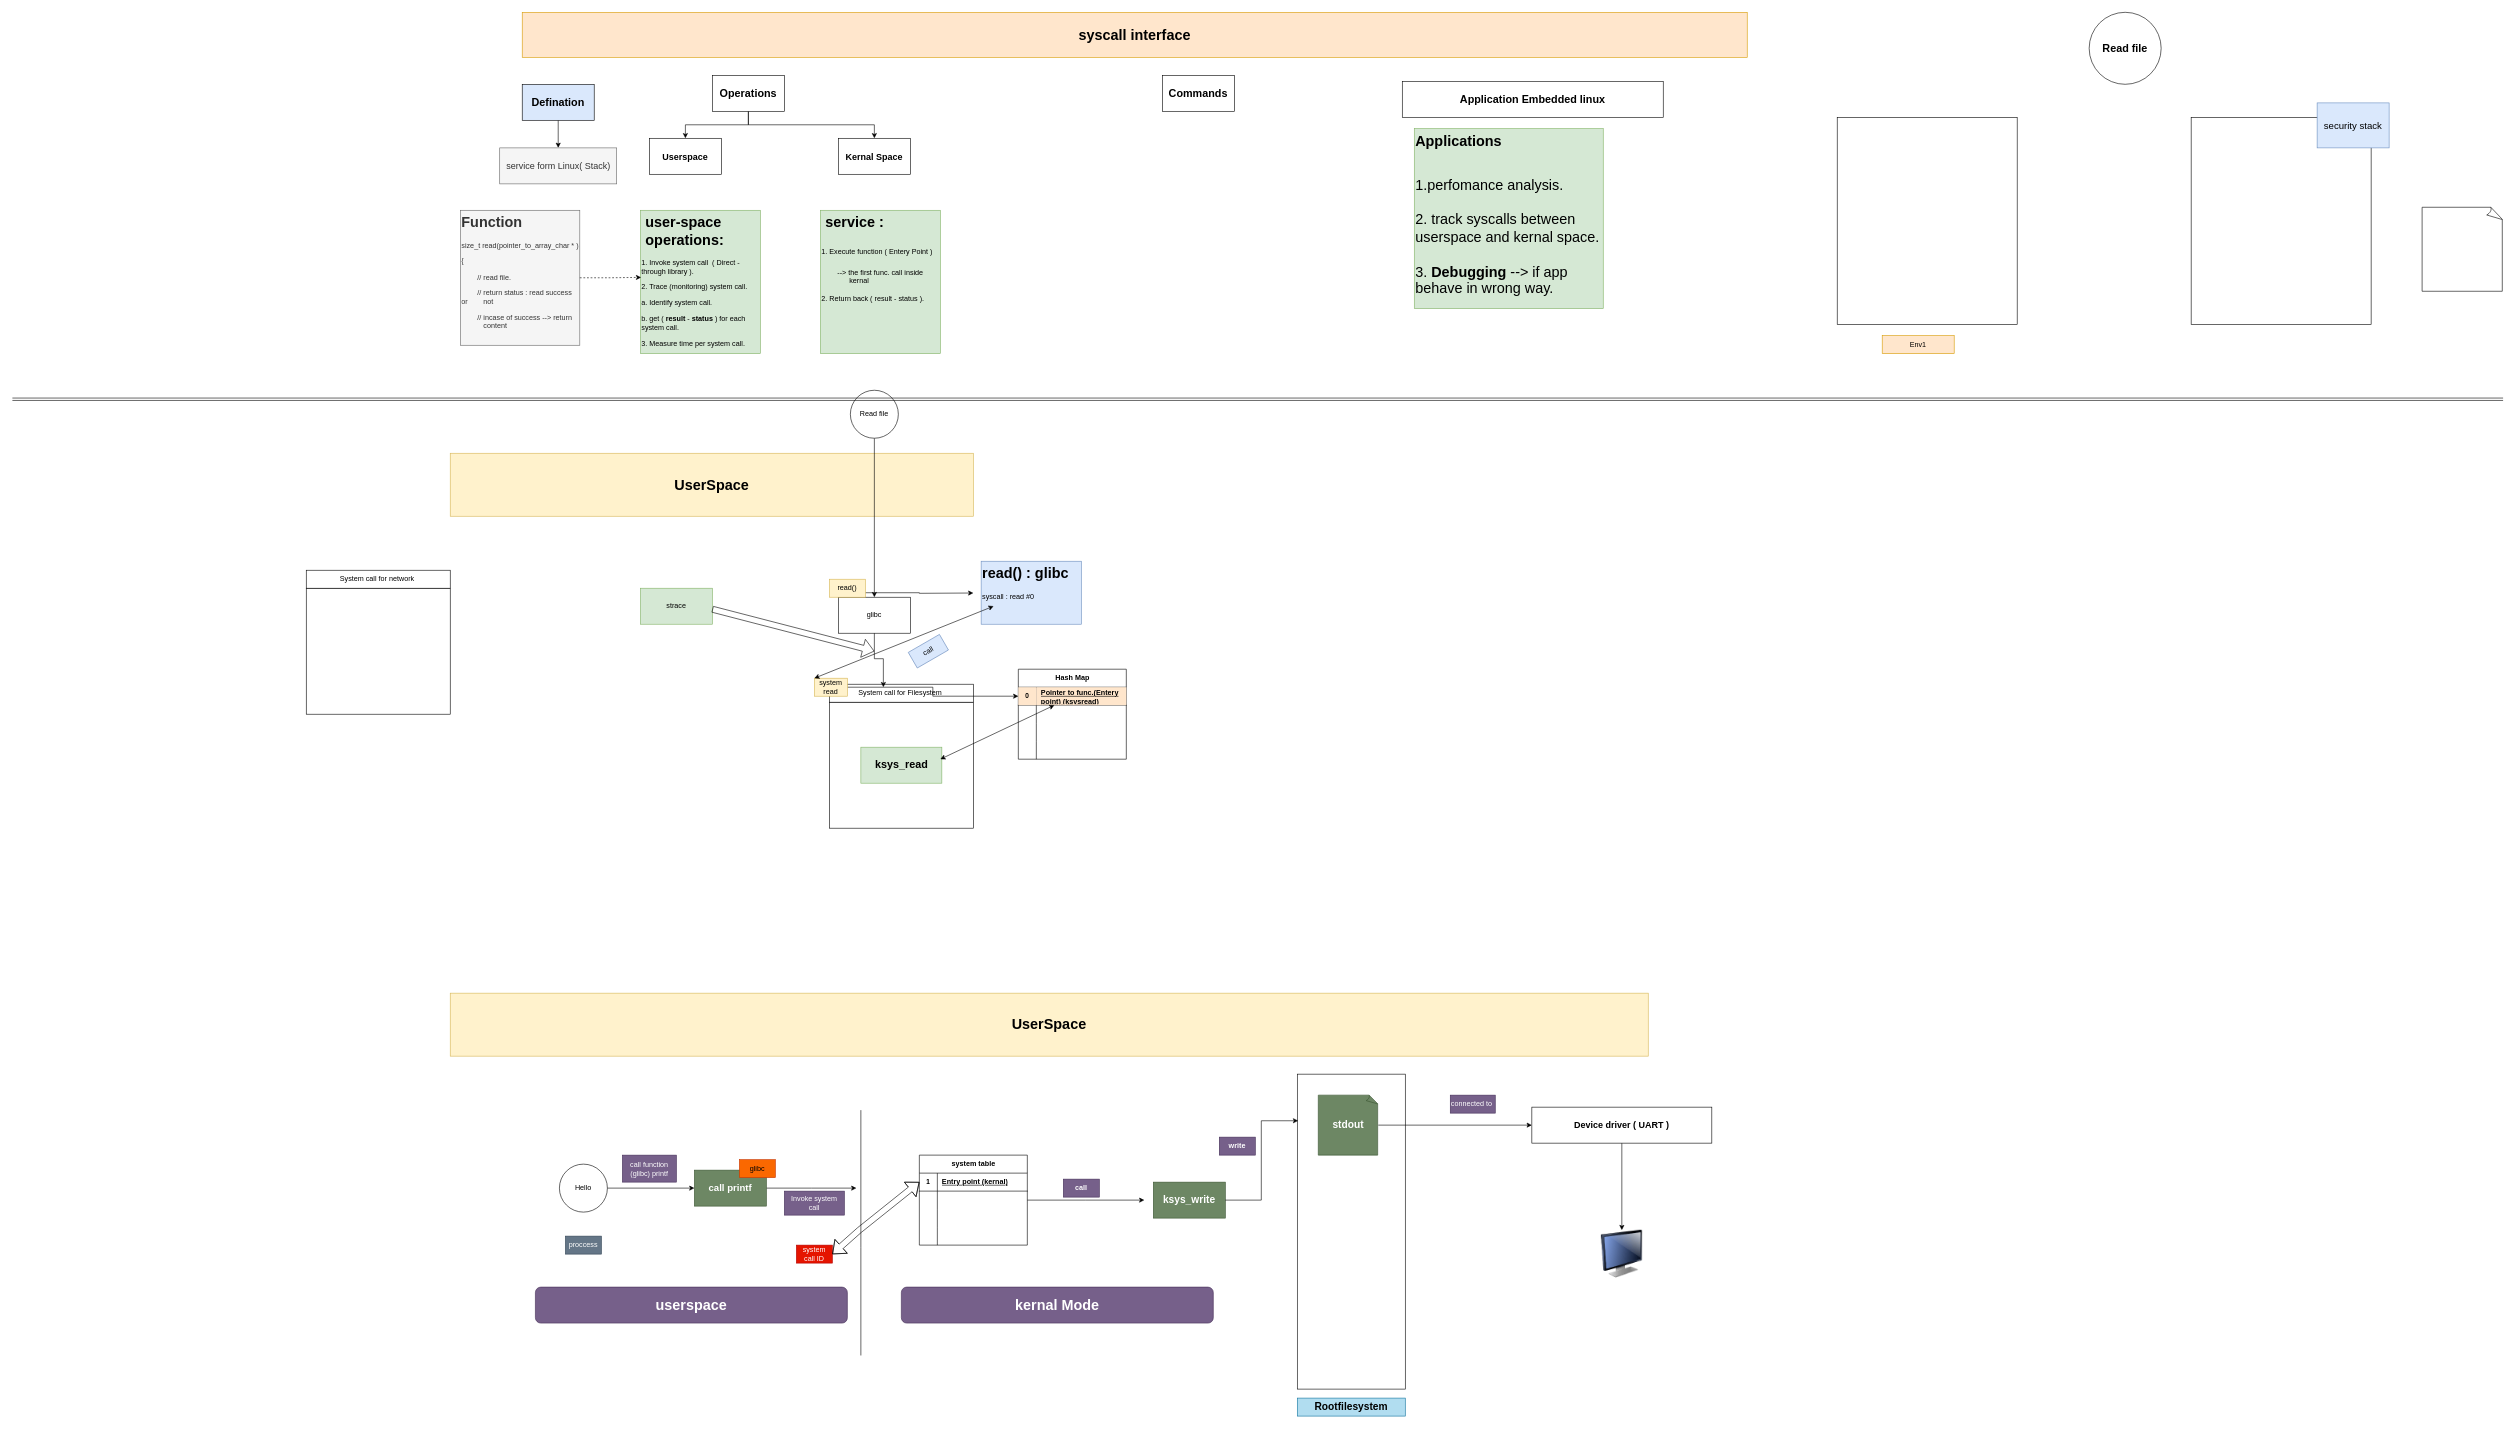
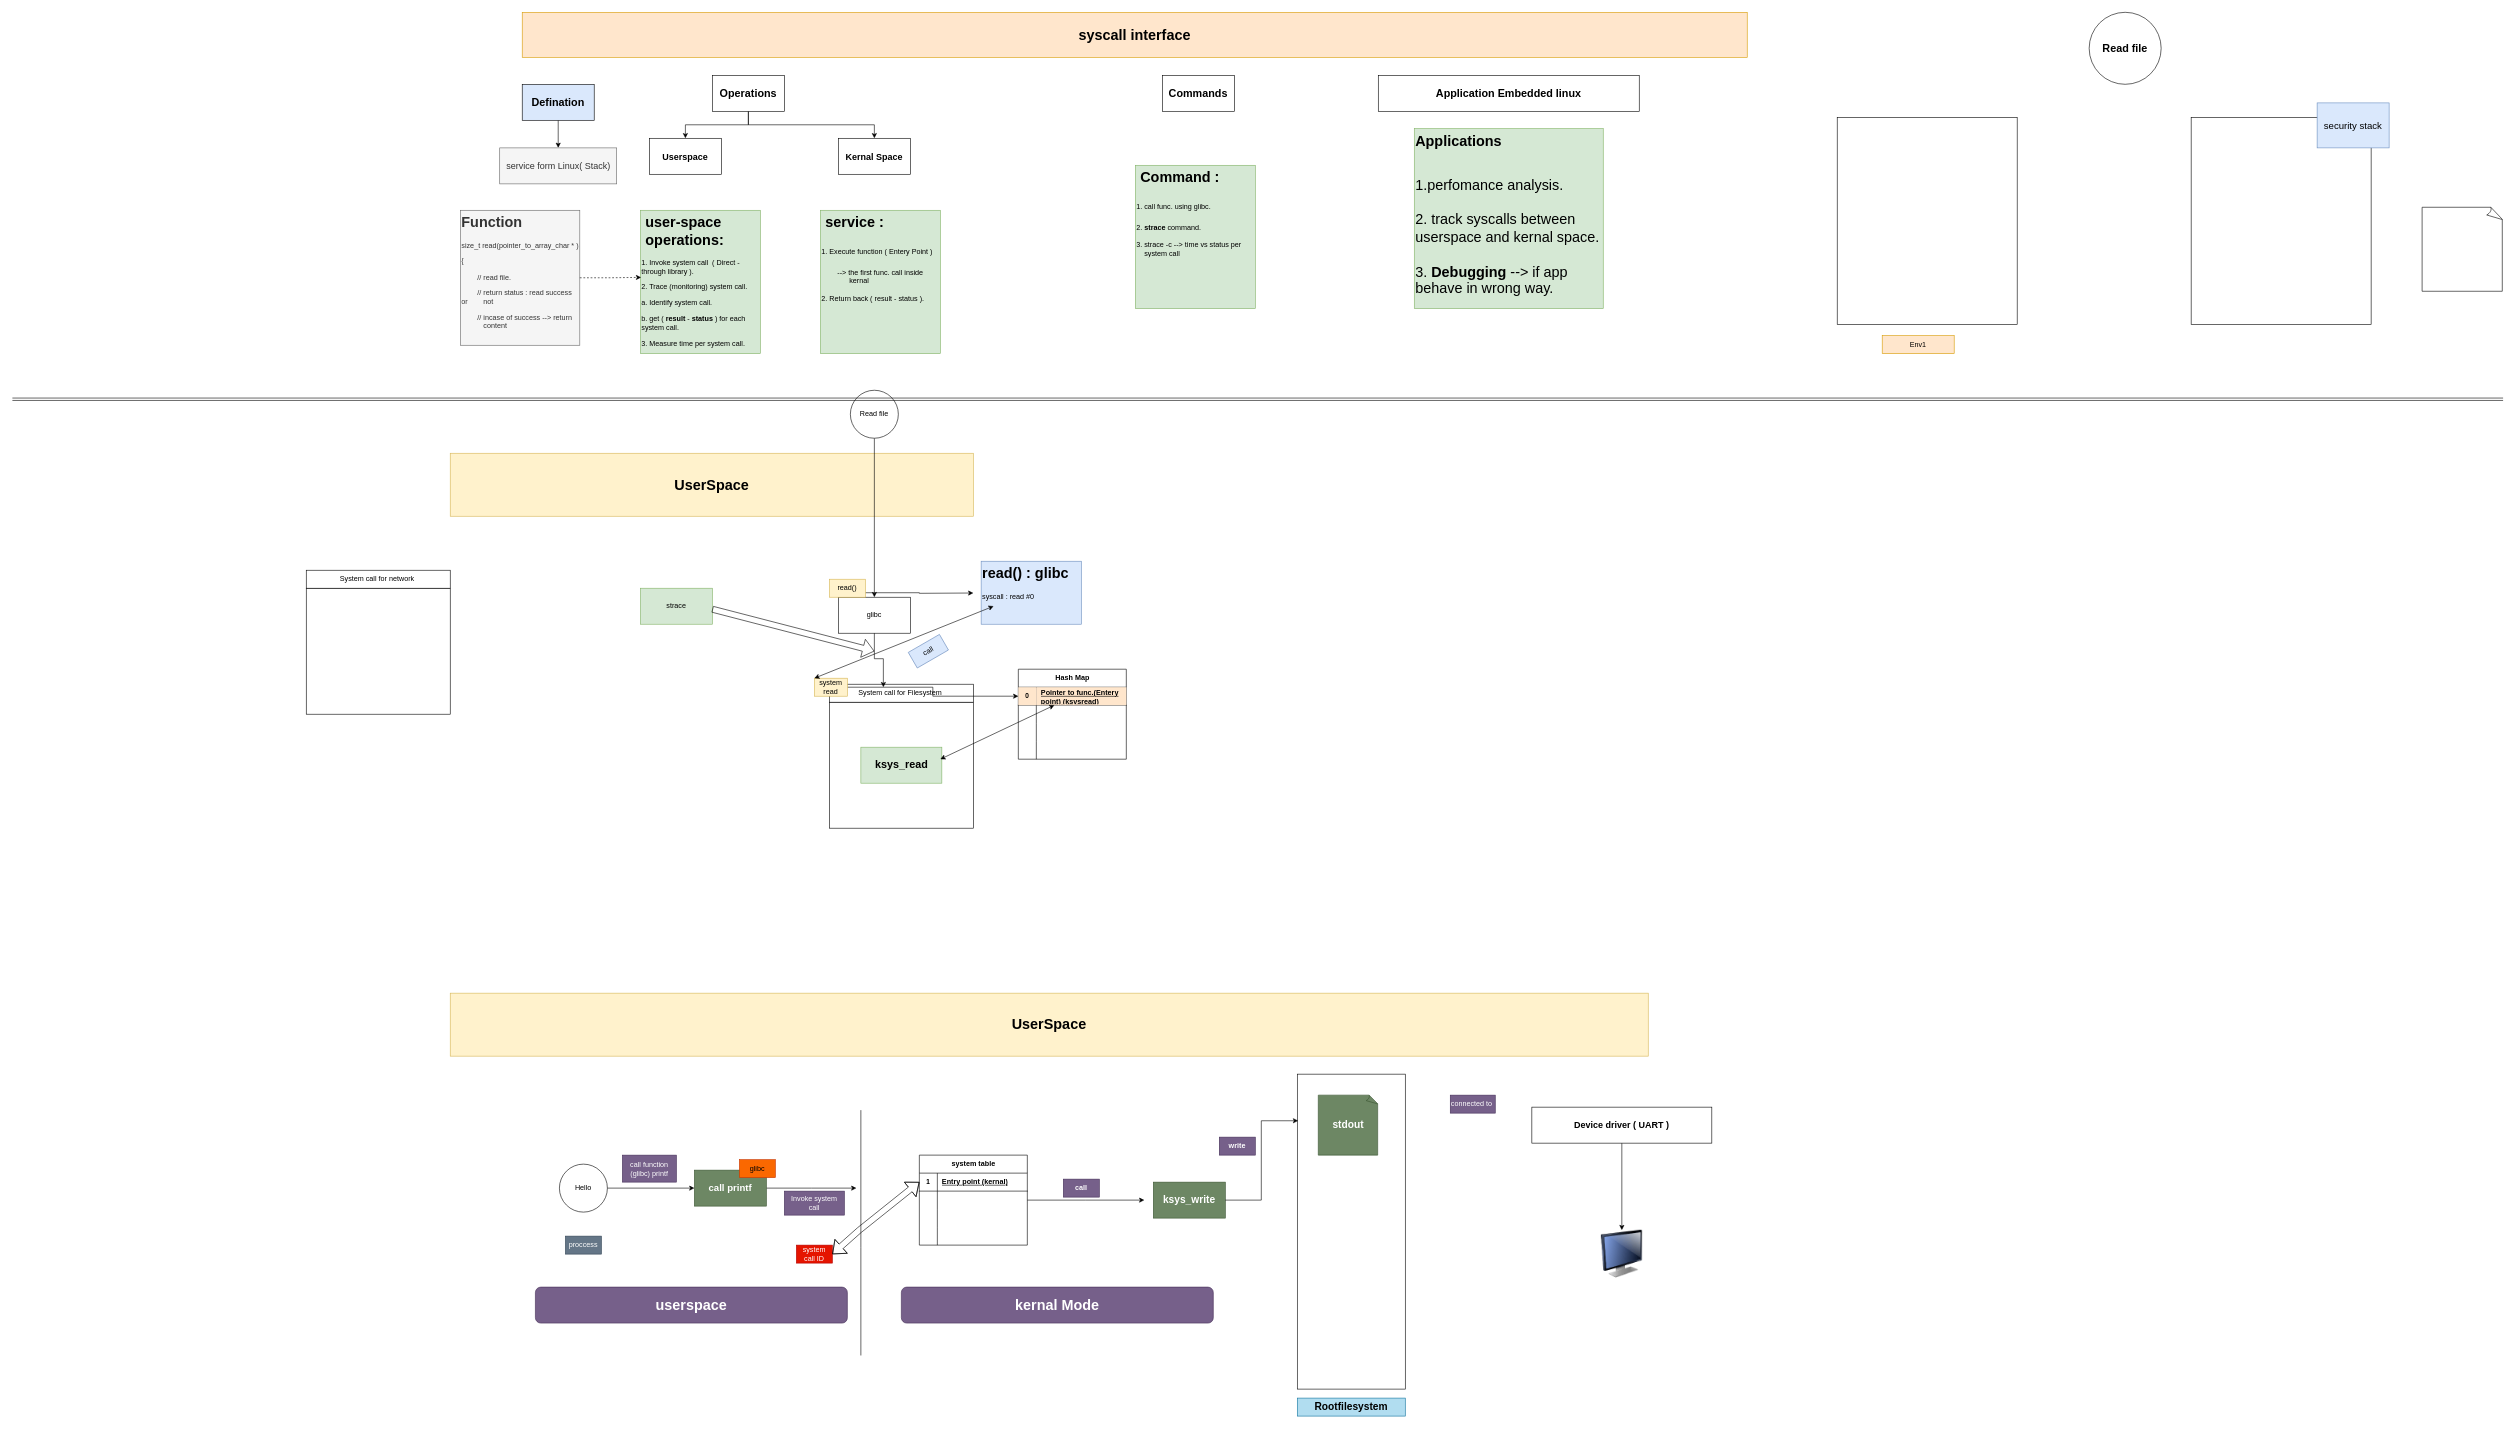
node "Application Embedded linux": moved (1533, 99) -> (1509, 93)
node "Command : 1. call func. using glibc. 2. strace command. 3. strace -c --> time vs status per system call": added
edge "stdout" -> "Device driver ( UART )": removed
